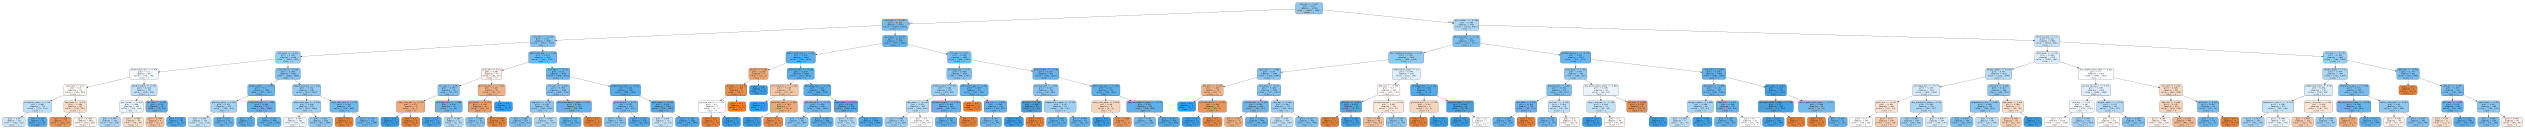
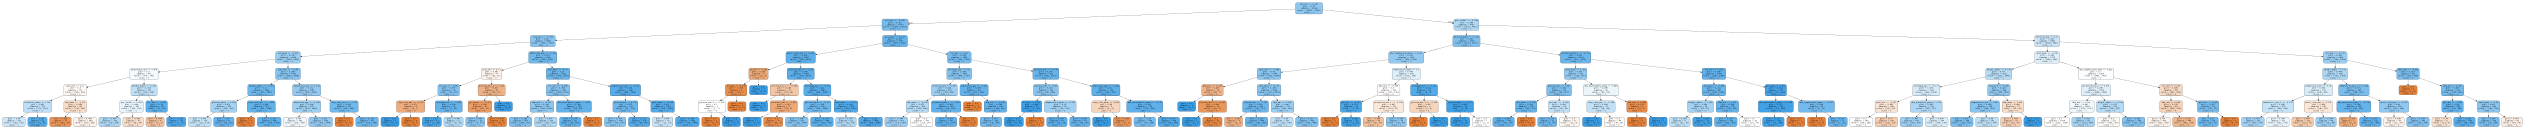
node "gini = 0.0 samples = 3 value = [7, 0] class = 0": fillcolor #5baee9 -> #e58139
node "gini = 0.0 samples = 3 value = [11, 0] class = 0": added
